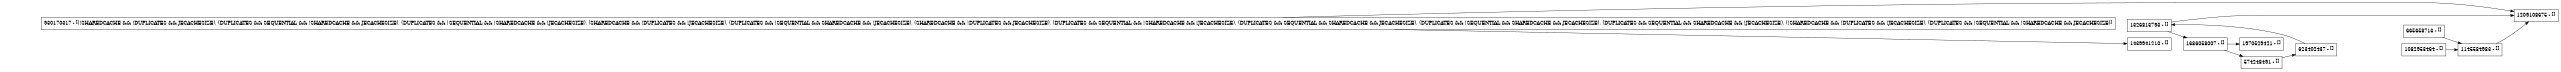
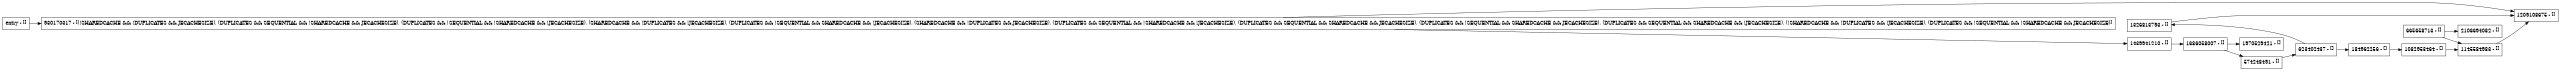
node "entry - []": added
node "2106694082 - []": added
edge "1326813793 - []" -> "1686058007 - []": now "1439941210 - []" -> "1686058007 - []"
node "184962256 - []": added
